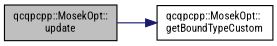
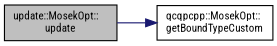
node "qcqpcpp::MosekOpt:: update": label "qcqpcpp::MosekOpt:: update" -> "update::MosekOpt:: update"
